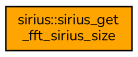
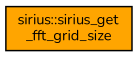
node "sirius::sirius_get _fft_sirius_size": label "sirius::sirius_get _fft_sirius_size" -> "sirius::sirius_get _fft_grid_size"
